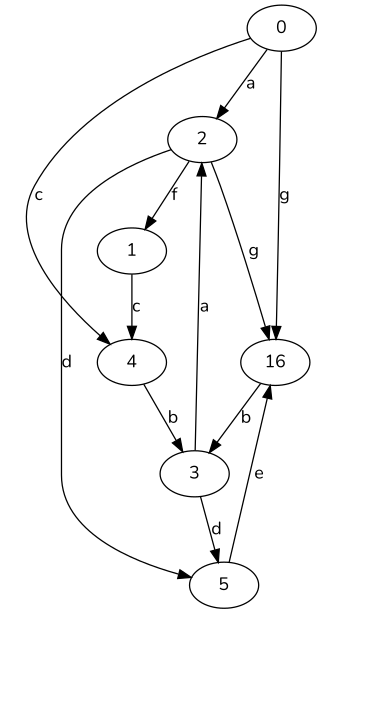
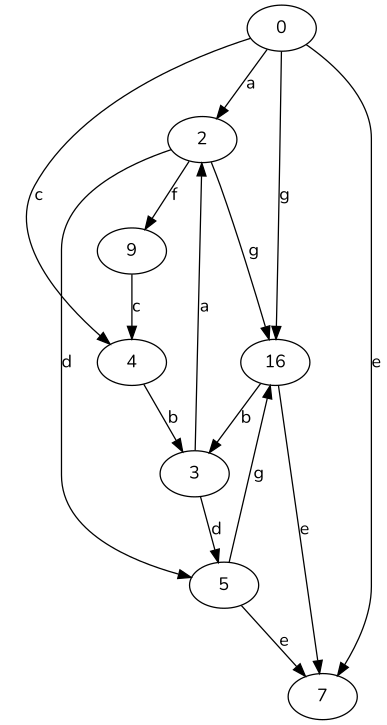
node "1": label "1" -> "9"
edge "5" -> "16": label "e" -> "g"
node "7": added
